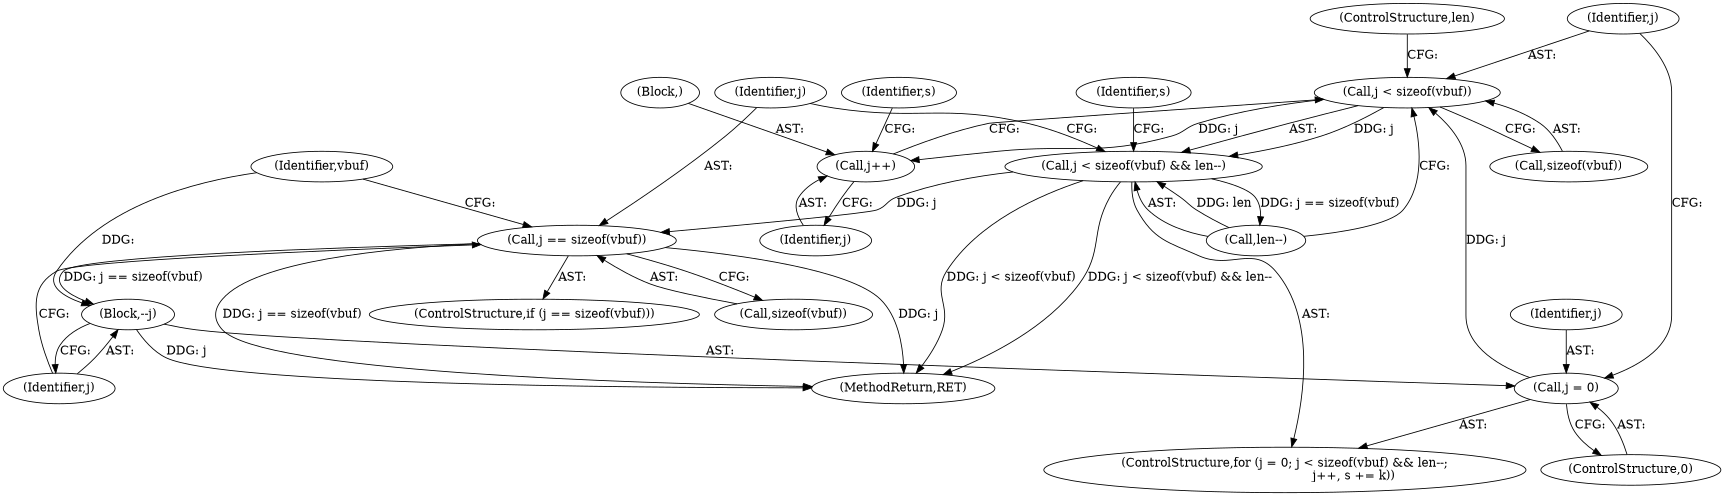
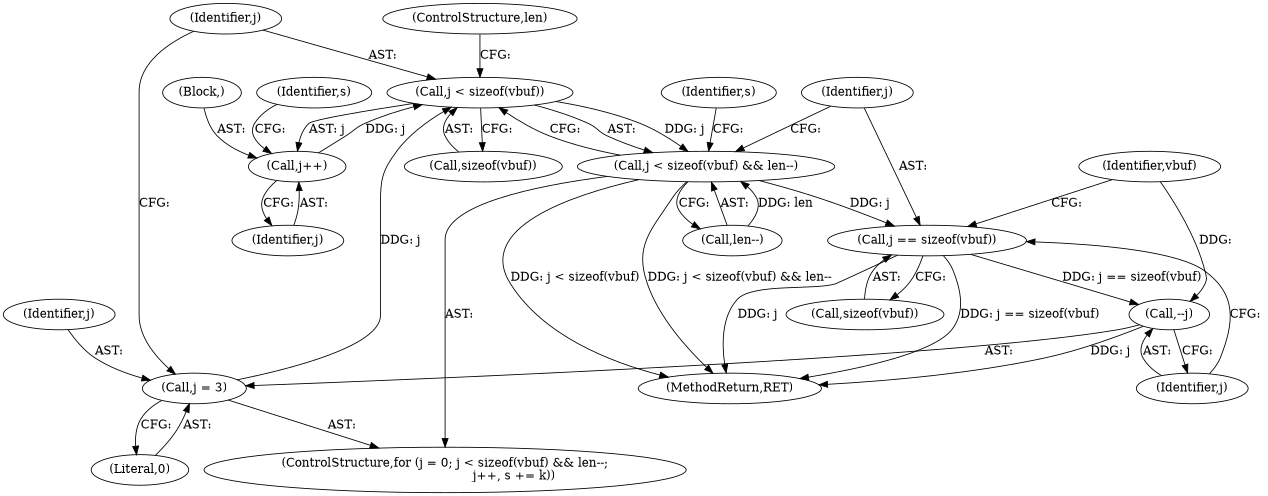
edge "(Call,j++)" -> "(Call,j < sizeof(vbuf))": label "CFG: " -> "DDG: j"
edge "(Call,j < sizeof(vbuf))" -> "(Call,j++)": label "DDG: j" -> "AST: j"
edge "(Call,j < sizeof(vbuf) && len--)" -> "(Call,len--)": label "DDG: j == sizeof(vbuf)" -> "CFG: "
edge "(Call,len--)" -> "(Call,j < sizeof(vbuf))": now "(Call,j < sizeof(vbuf) && len--)" -> "(Call,j < sizeof(vbuf))"
node "(Block,--j)": label "(Block,--j)" -> "(Call,--j)"
node "(ControlStructure,if (j == sizeof(vbuf)))": removed
node "(Call,j = 0)": label "(Call,j = 0)" -> "(Call,j = 3)"
node "(ControlStructure,0)": label "(ControlStructure,0)" -> "(Literal,0)"
